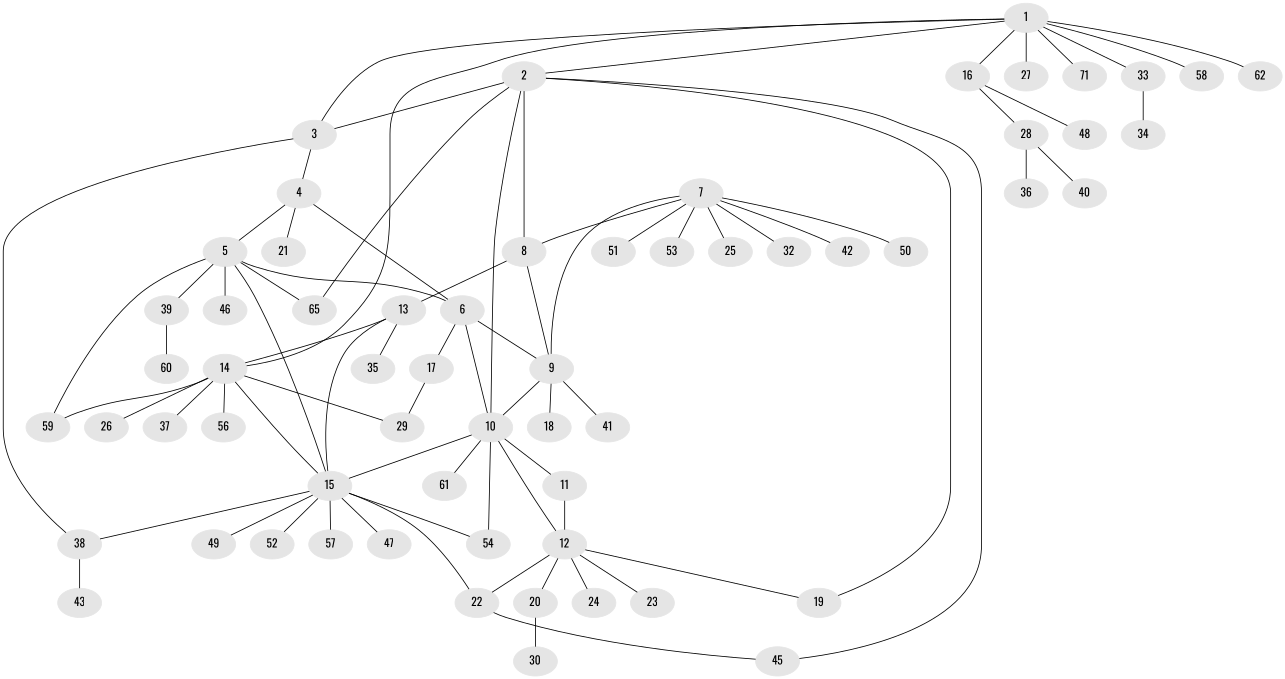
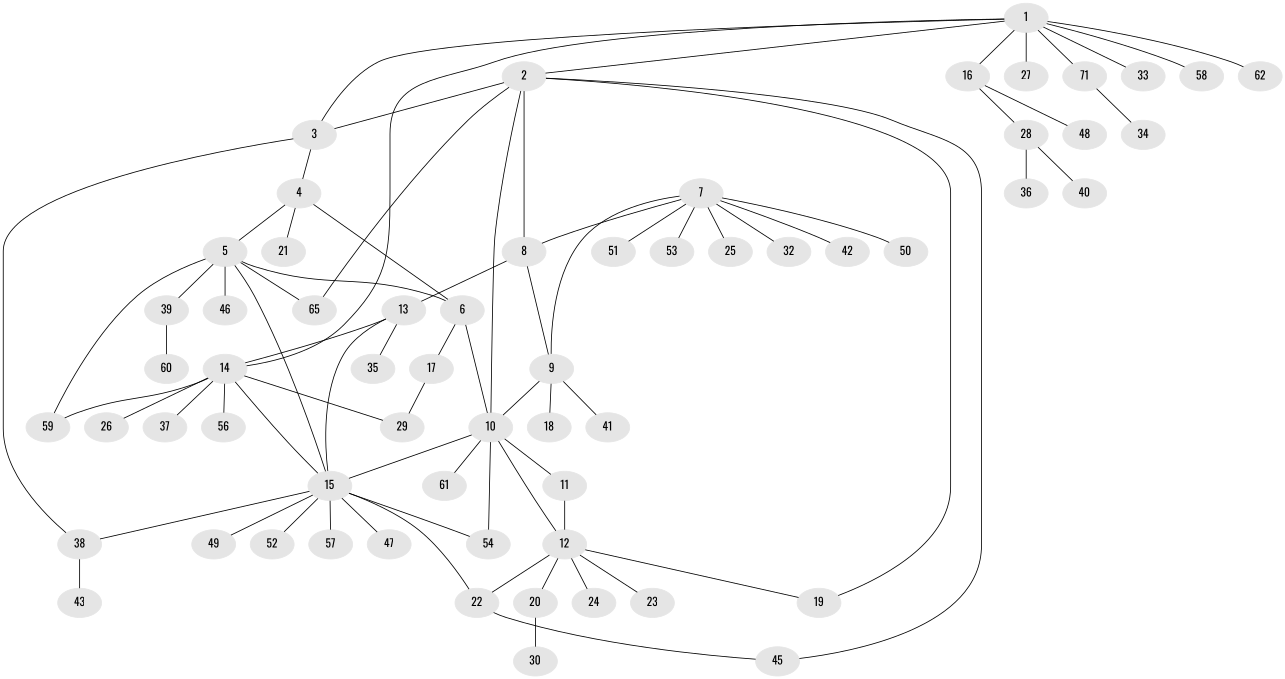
edge "33" -- "34": now "71" -- "34"
edge "6" -- "9": removed
